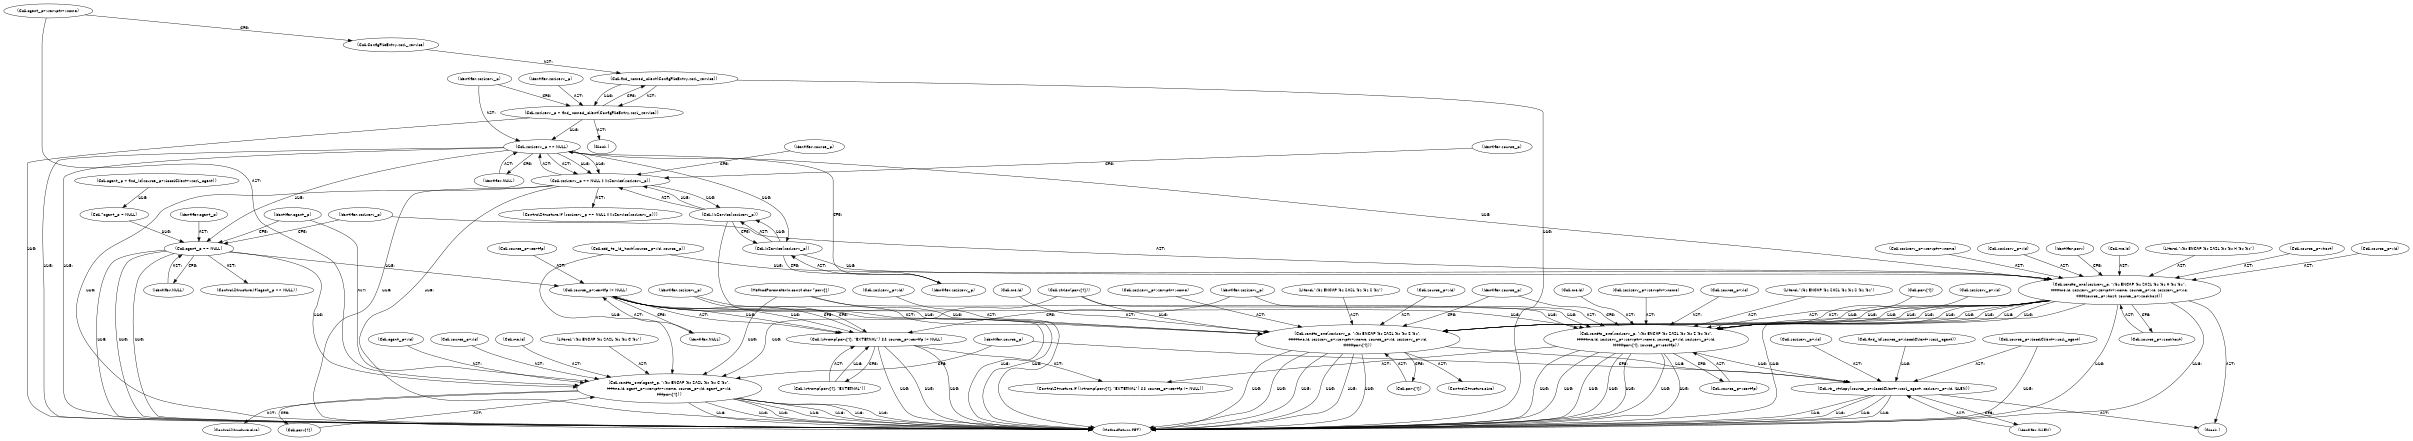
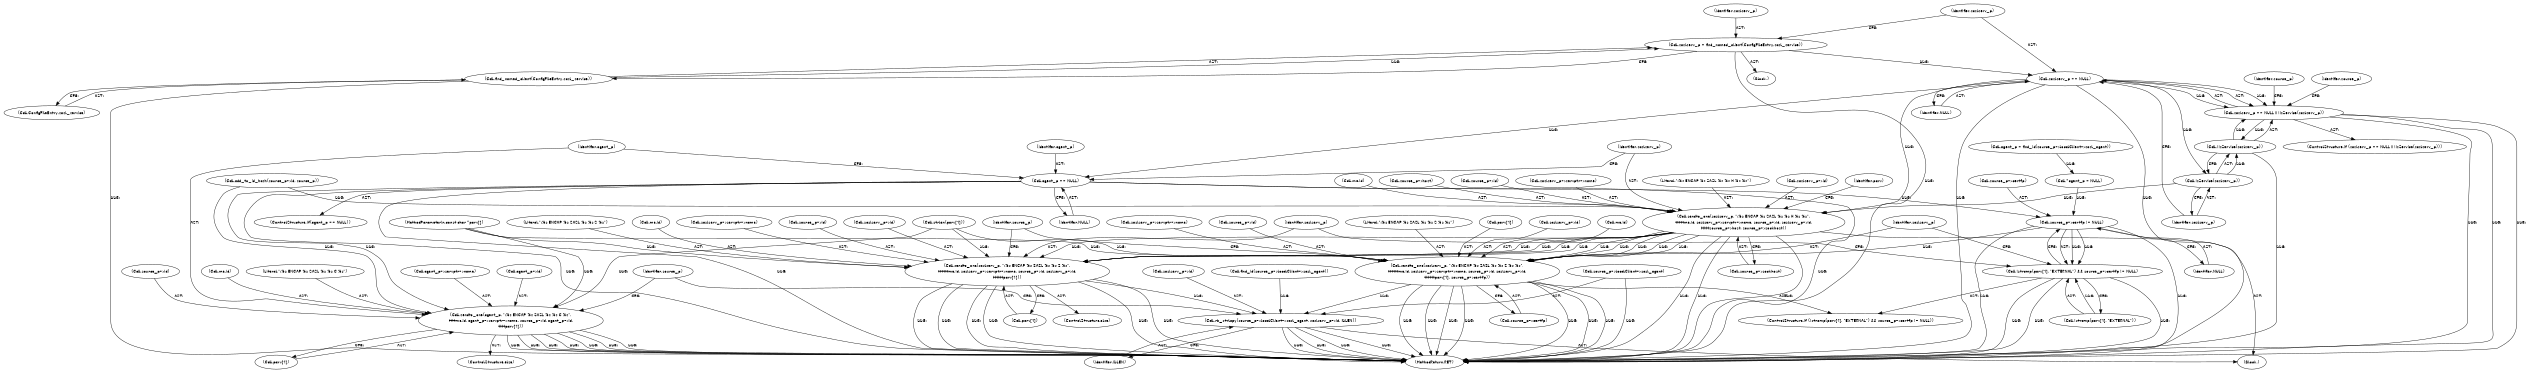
edge "(Call,agent_p->servptr->name)" -> "(Call,ConfigFileEntry.sasl_service)": now "(Call,find_named_client(ConfigFileEntry.sasl_service))" -> "(Call,ConfigFileEntry.sasl_service)"
edge "(Call,*agent_p = NULL)" -> "(Call,agent_p == NULL)": now "(Call,*agent_p = NULL)" -> "(Call,source_p->certfp != NULL)"
